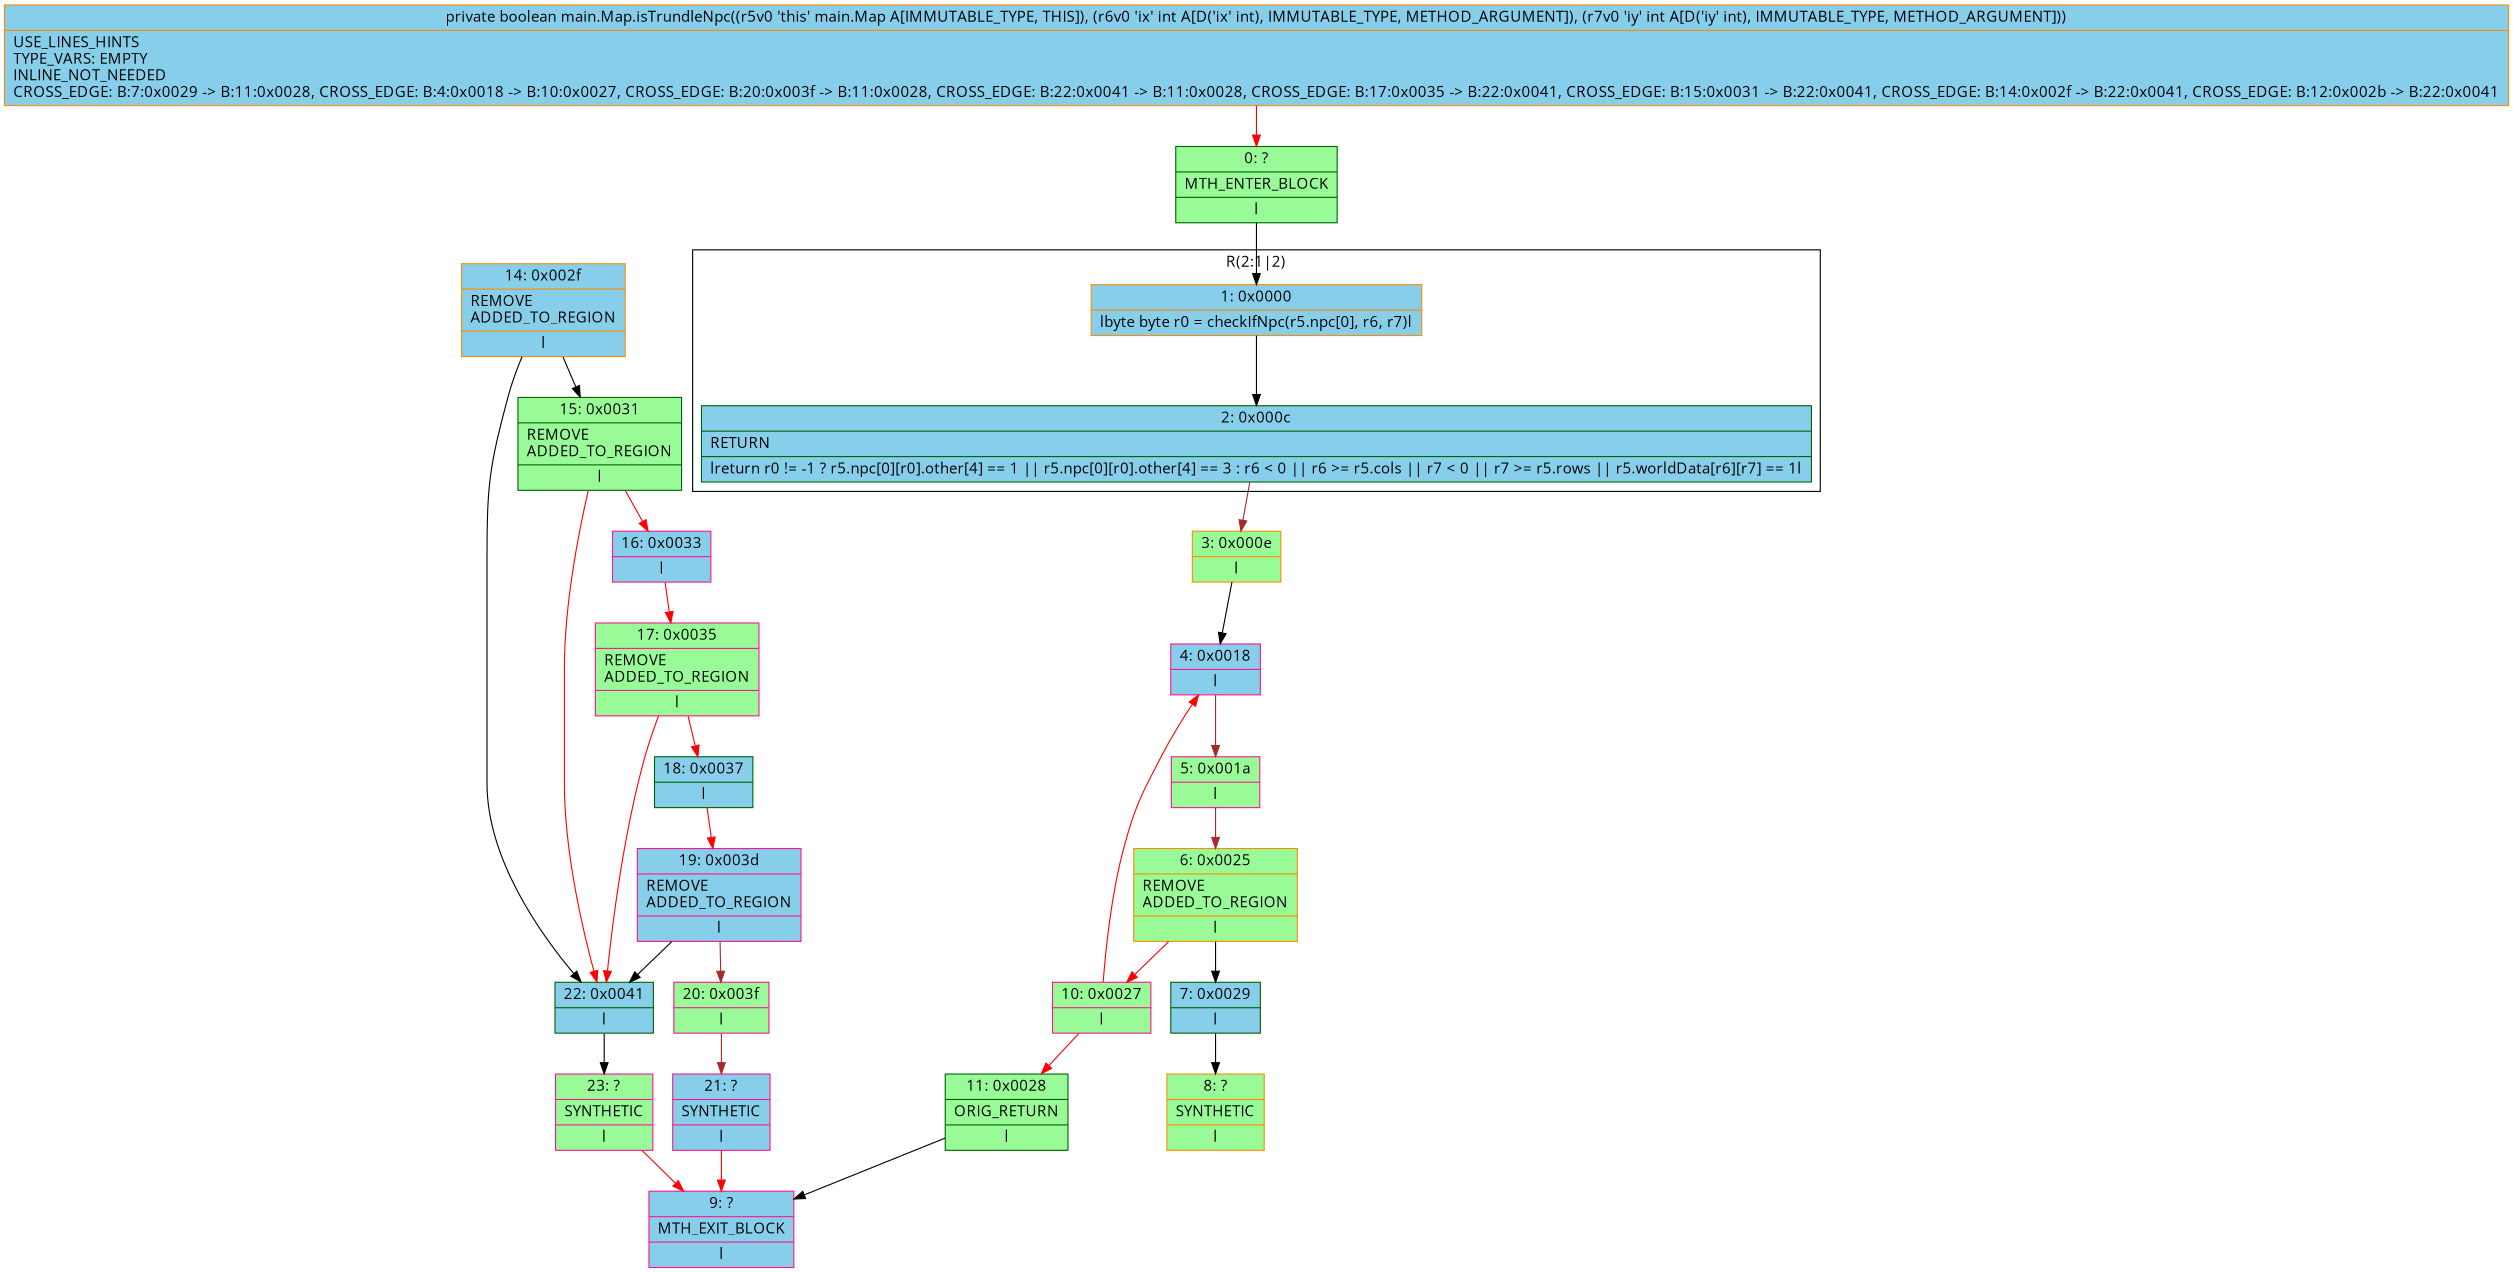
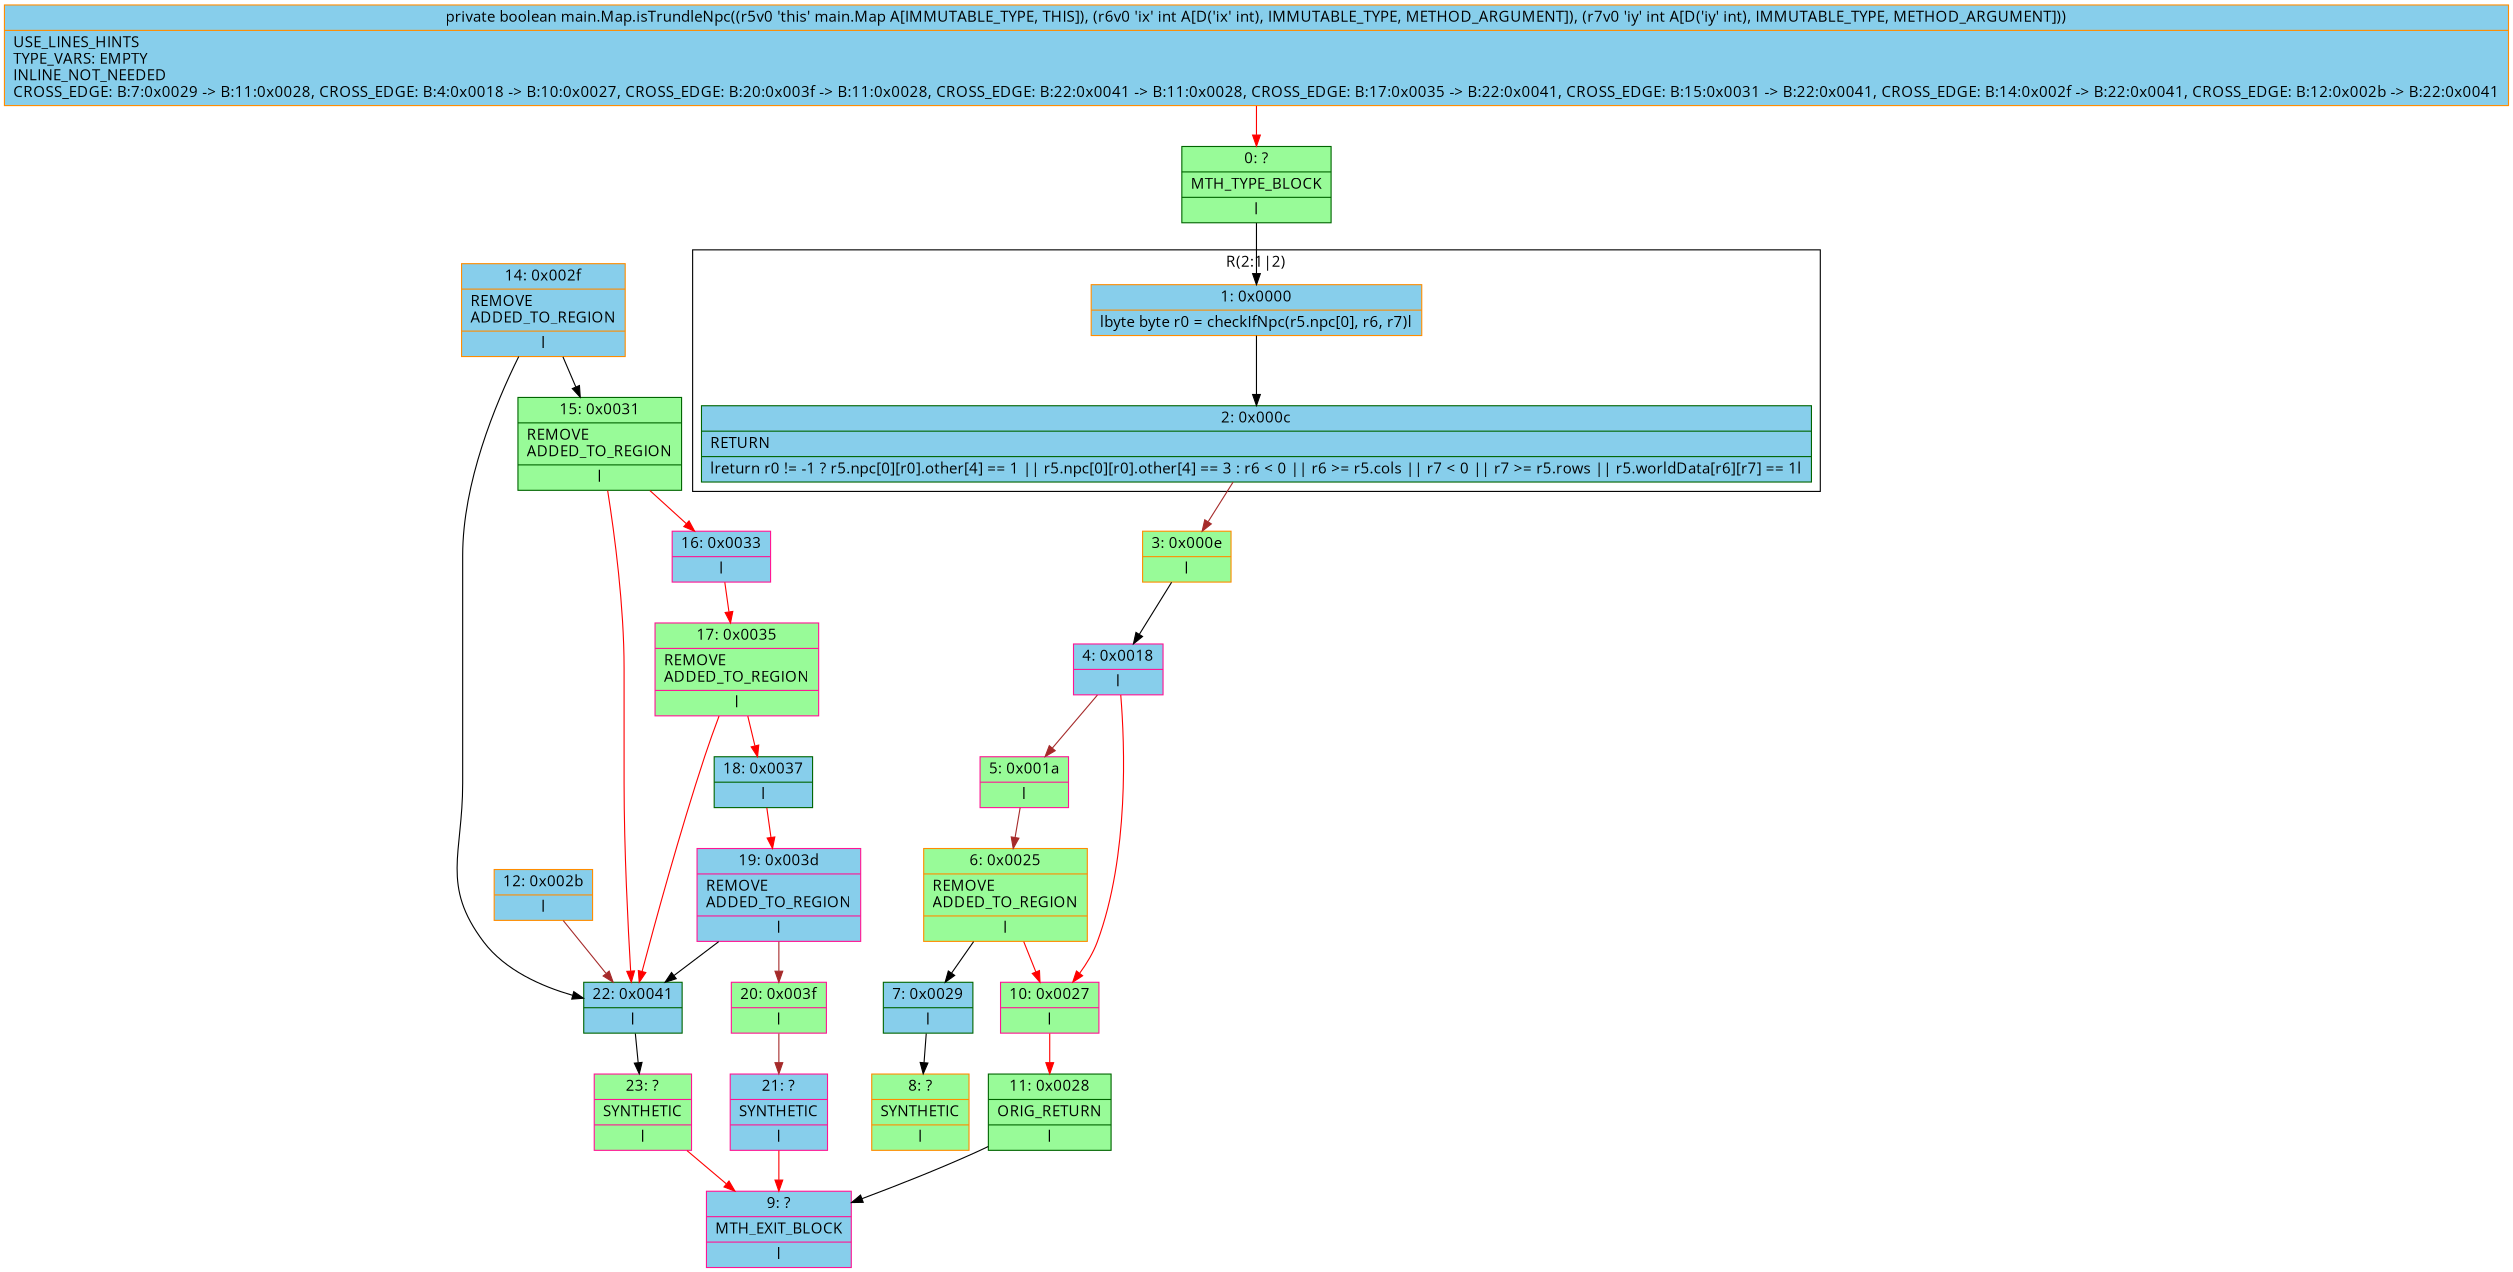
node "0: ?": text "MTH_ENTER_BLOCK" -> "MTH_TYPE_BLOCK"
edge "10: 0x0027" -> "4: 0x0018": reversed
node "12: 0x002b": added
